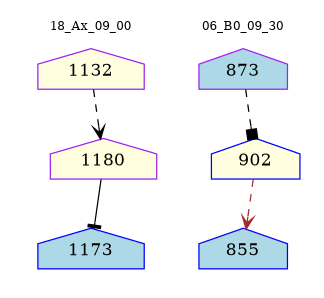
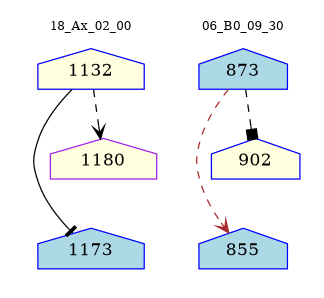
cluster "18_Ax_09_00": label "18_Ax_09_00" -> "18_Ax_02_00"
node "1132": color purple -> blue
node "873": color purple -> blue
edge "902" -> "855": now "873" -> "855"
edge "1180" -> "1173": now "1132" -> "1173"
